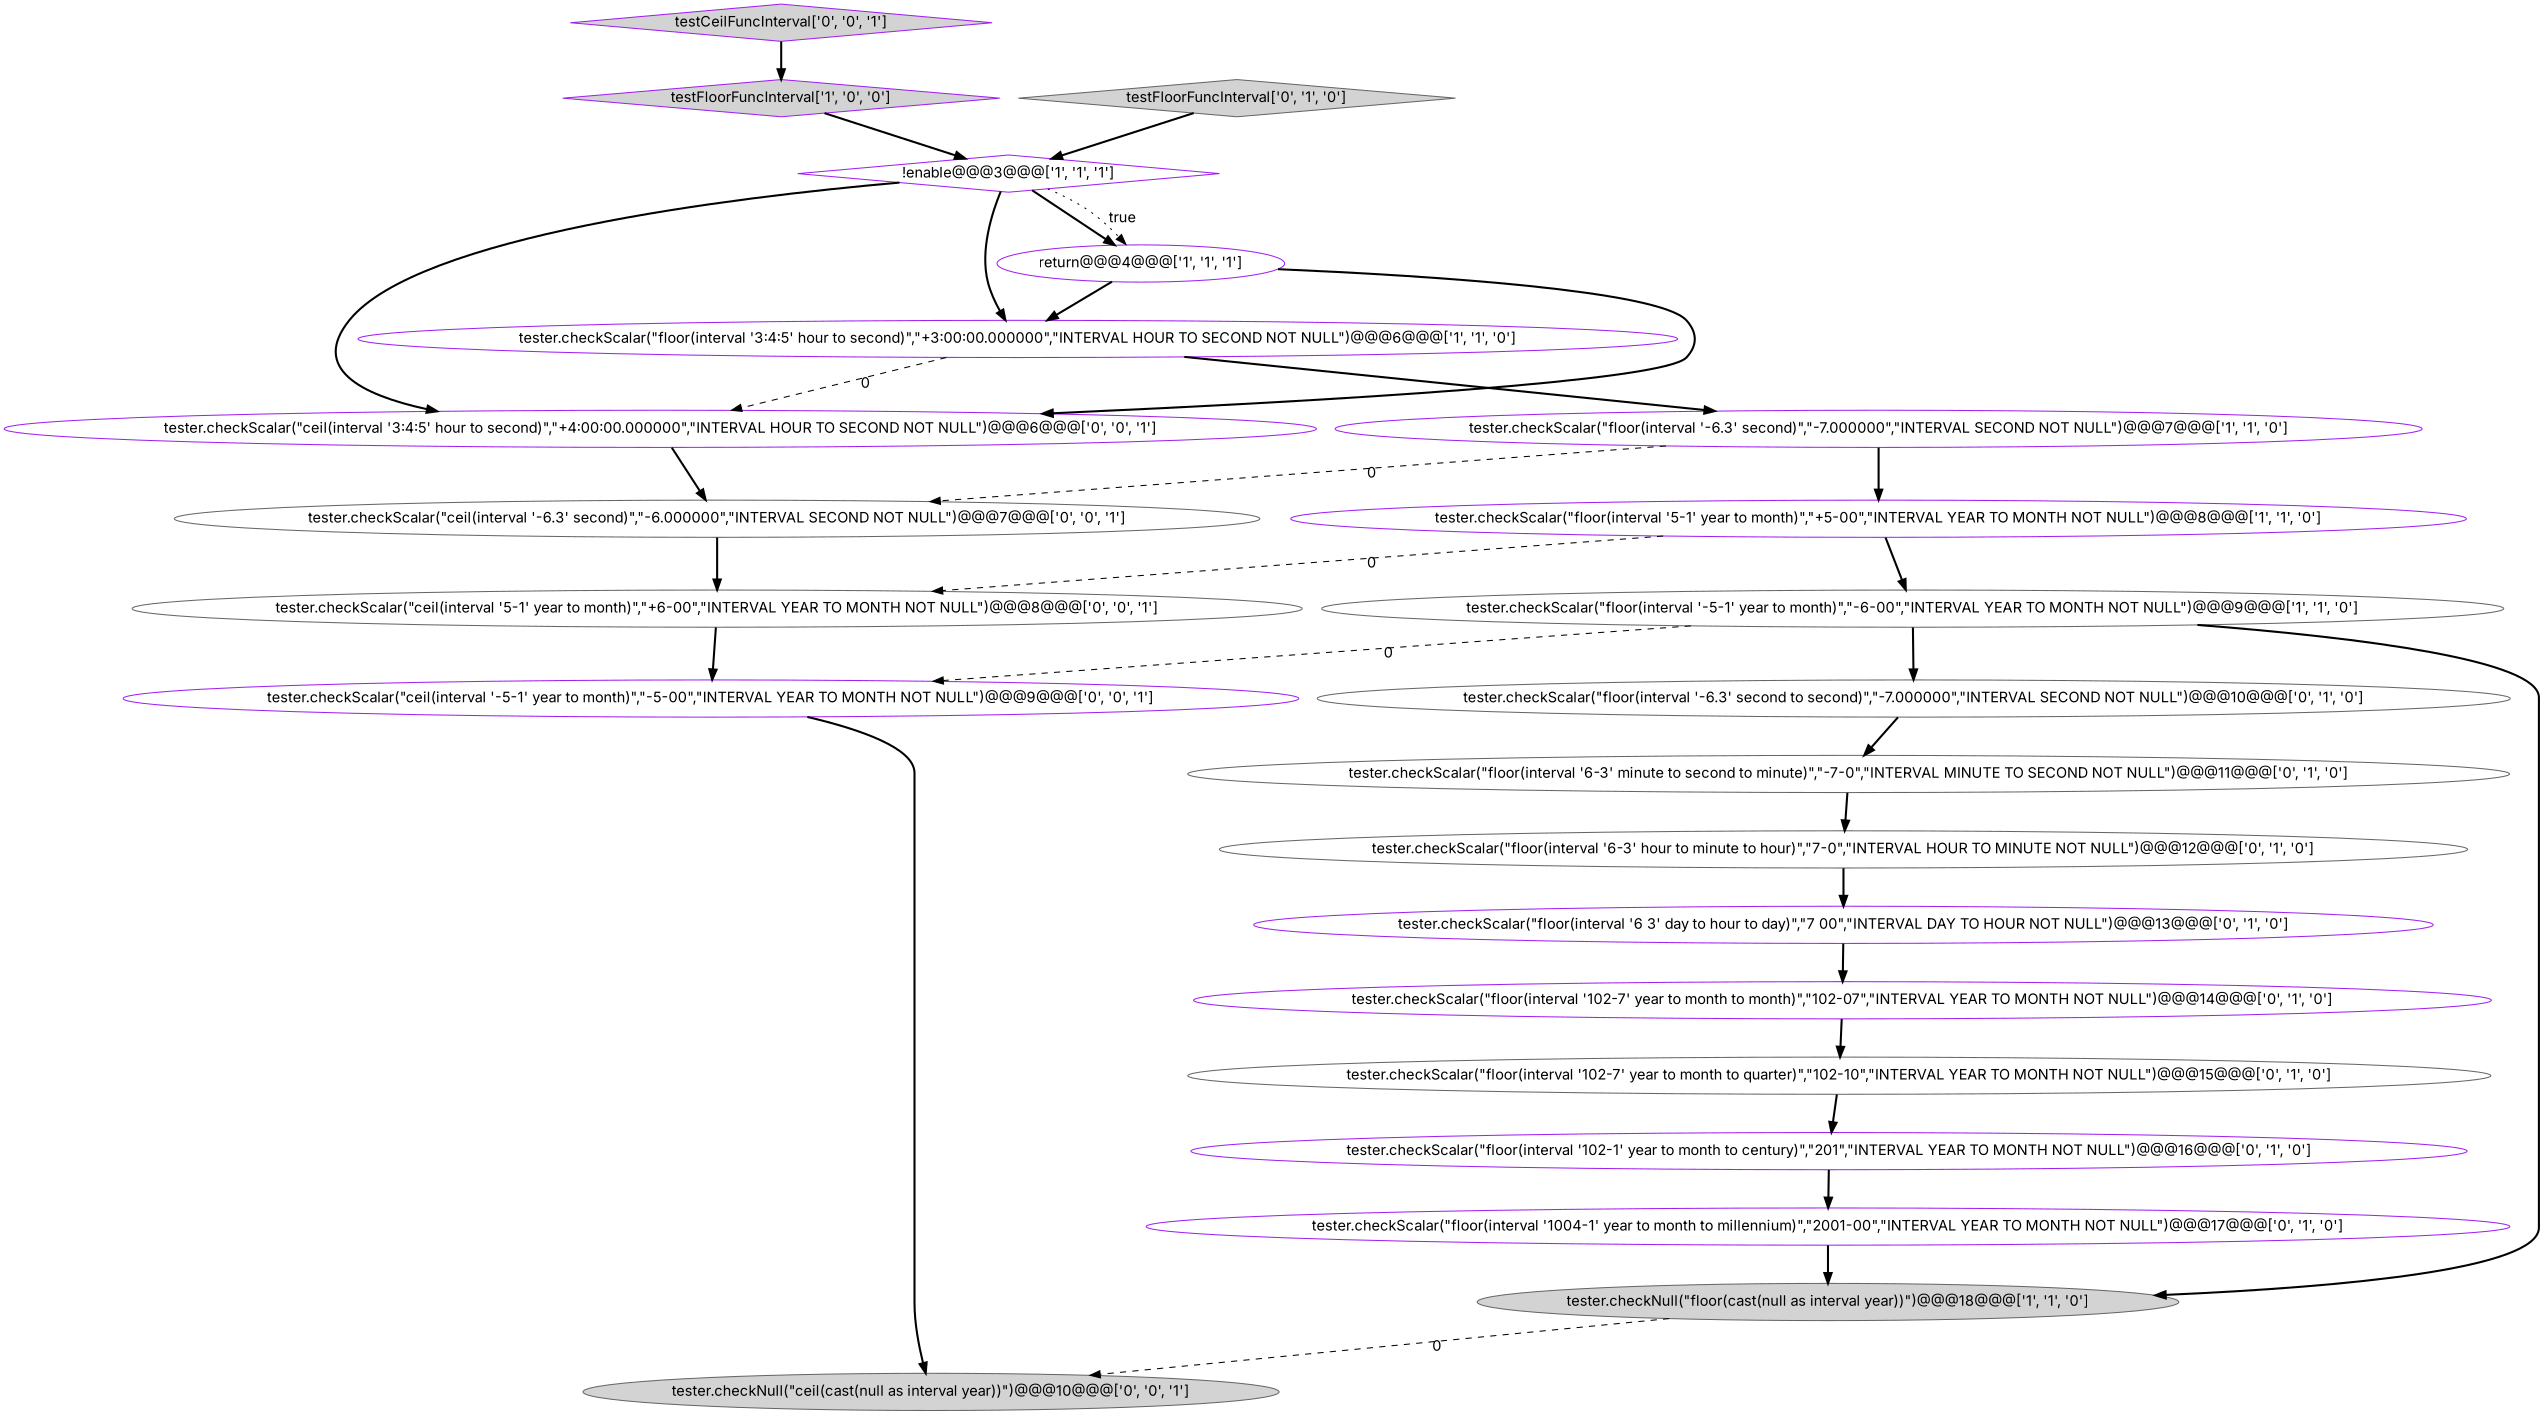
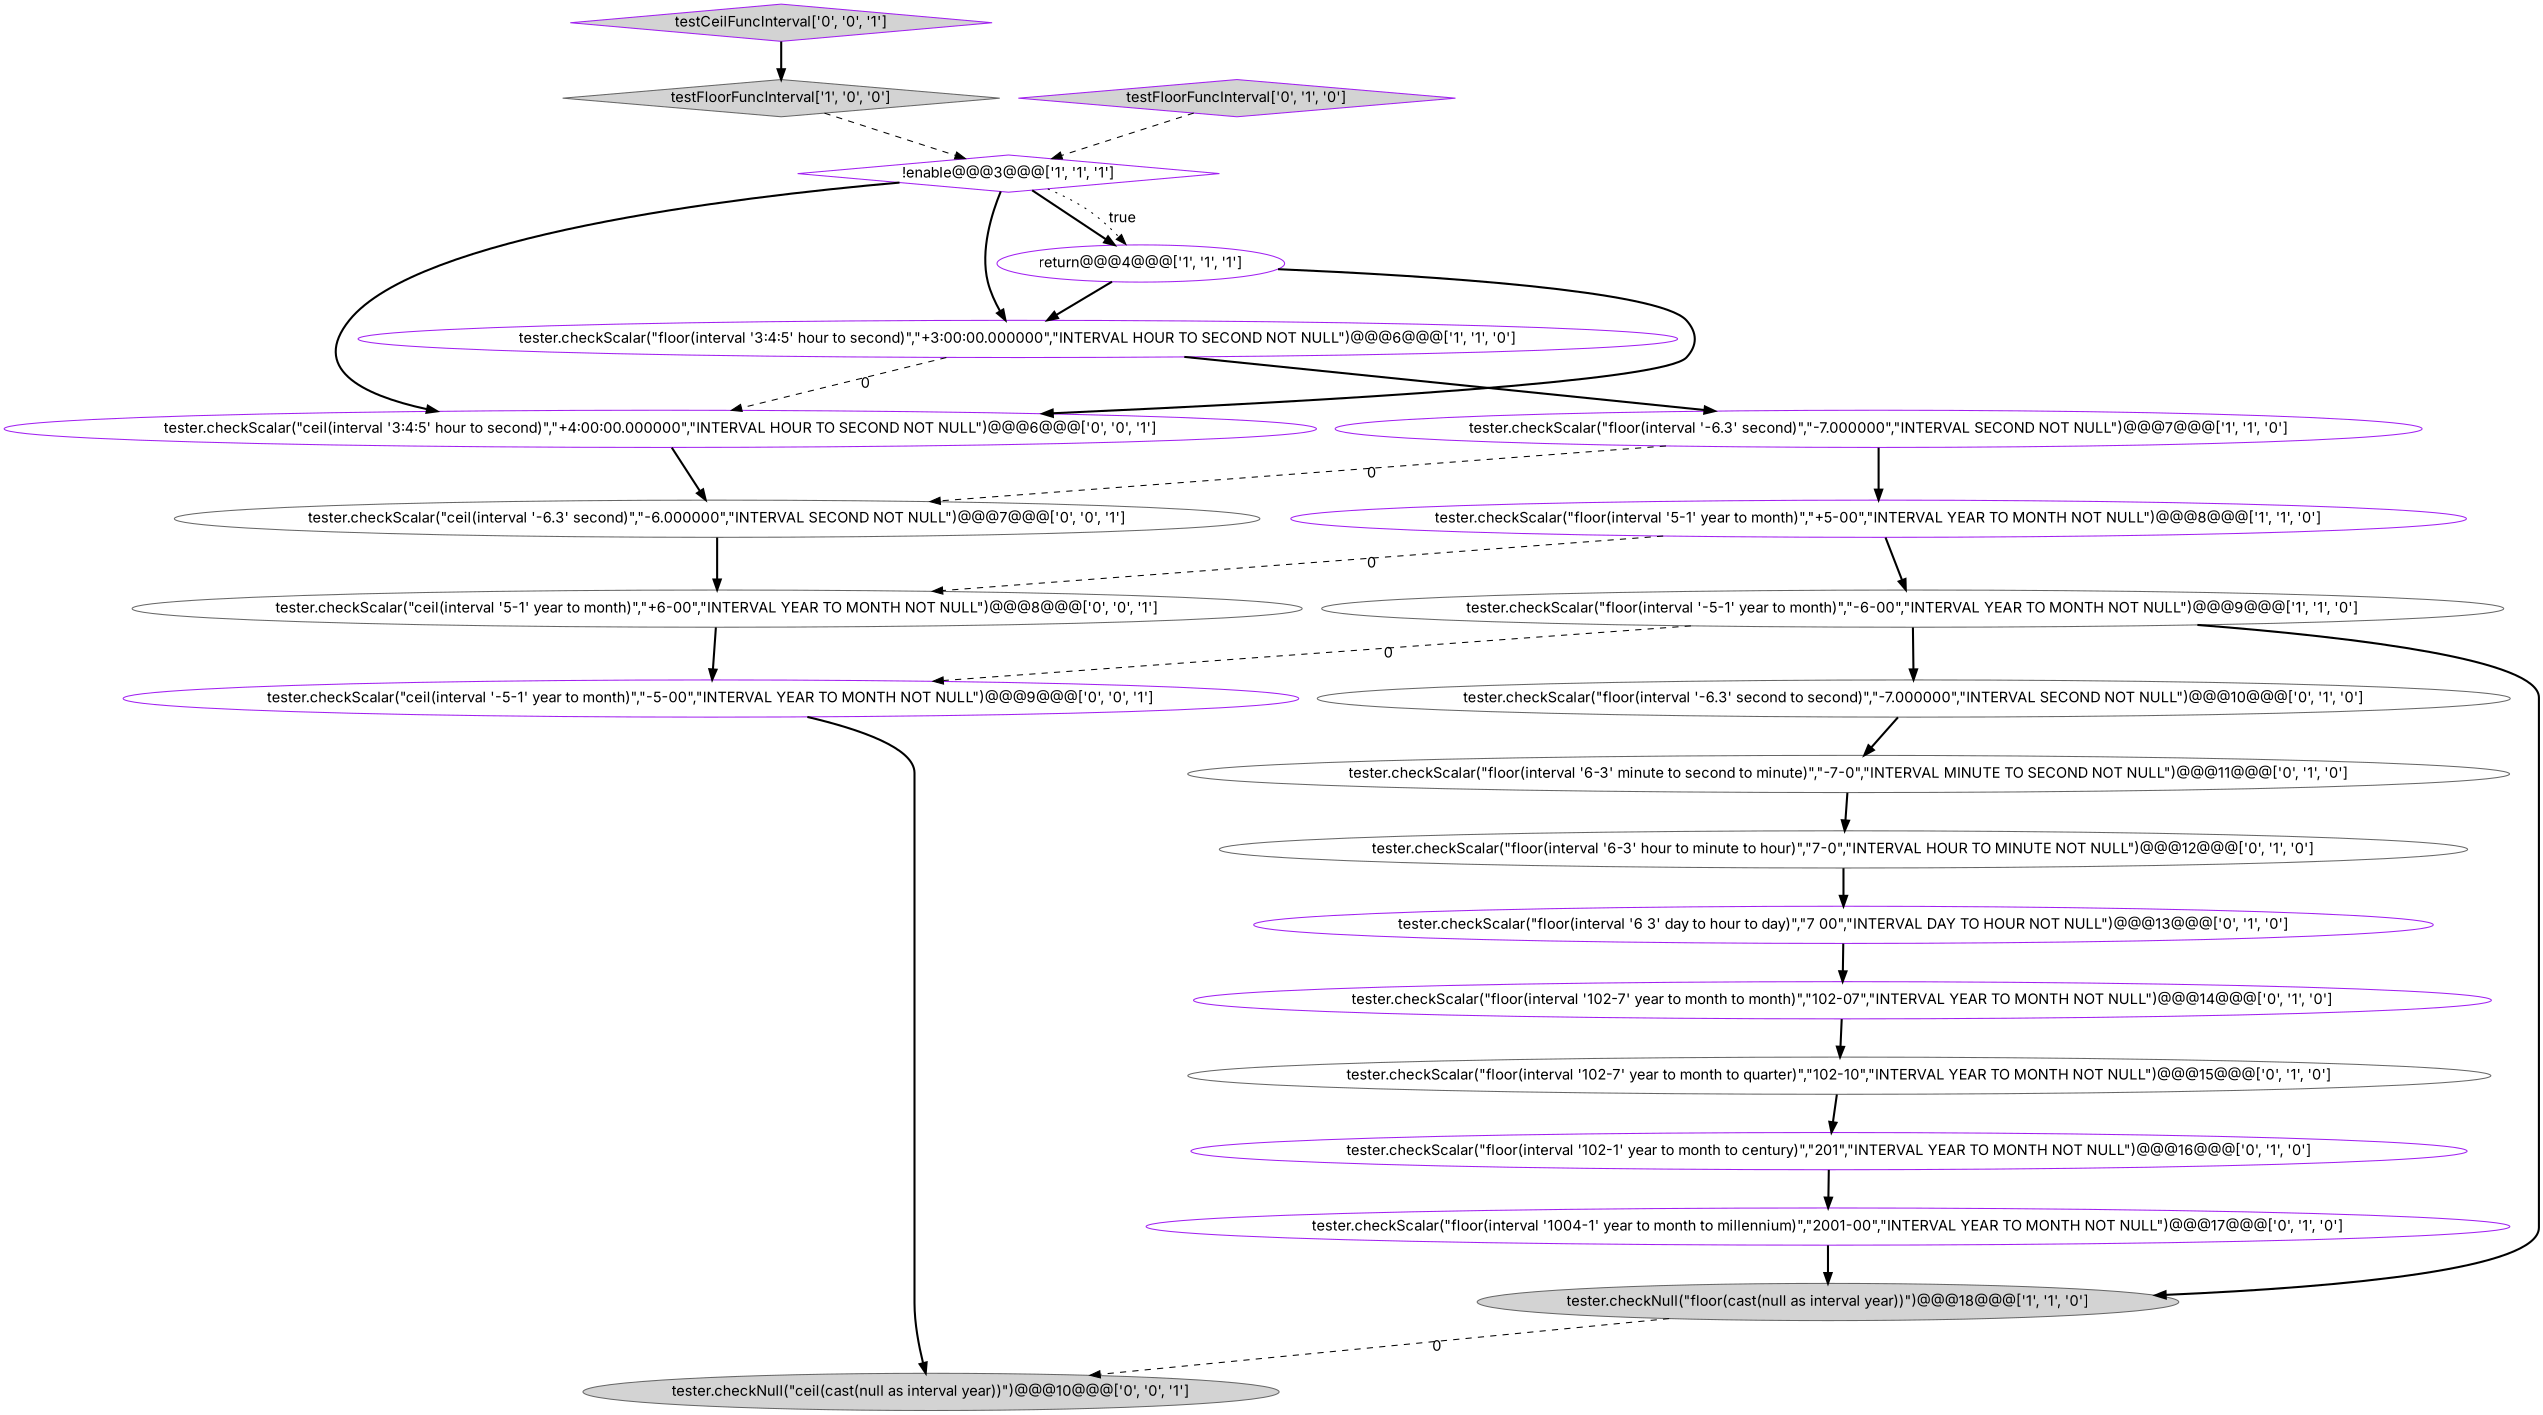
node "testFloorFuncInterval['1', '0', '0']": color purple -> gray40
node "testFloorFuncInterval['0', '1', '0']": color gray40 -> purple
edge "testFloorFuncInterval['1', '0', '0']" -> "!enable@@@3@@@['1', '1', '1']": style bold -> dashed
edge "testFloorFuncInterval['0', '1', '0']" -> "!enable@@@3@@@['1', '1', '1']": style bold -> dashed
